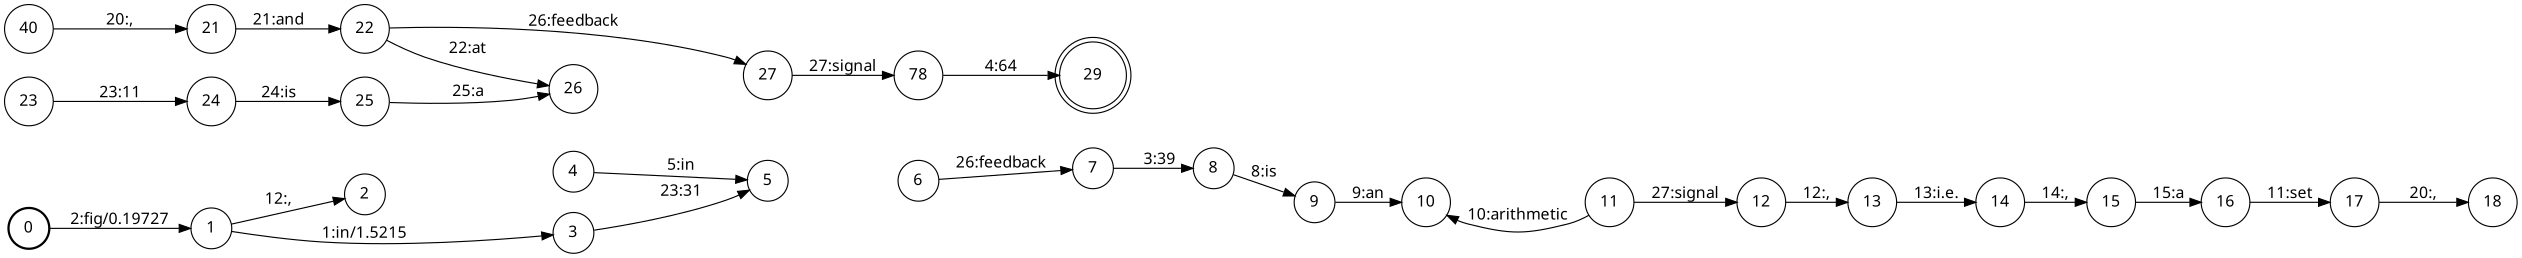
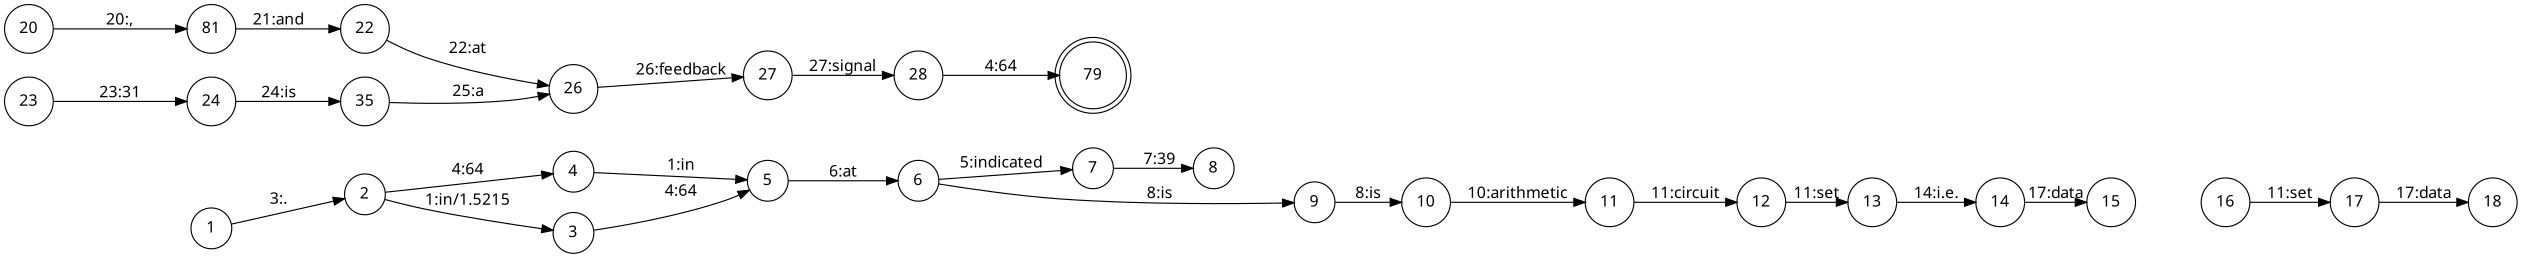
node "40": label "40" -> "20"
node "21": label "21" -> "81"
edge "22" -> "27": now "26" -> "27"
node "78": label "78" -> "28"
node "29": label "29" -> "79"
edge "23" -> "24": label "23:11" -> "23:31"
node "25": label "25" -> "35"
edge "7" -> "8": label "3:39" -> "7:39"
edge "6" -> "7": label "26:feedback" -> "5:indicated"
edge "4" -> "5": label "5:in" -> "1:in"
edge "5" -> "6": added, label "6:at"
edge "8" -> "9": now "6" -> "9"
edge "2" -> "4": added, label "4:64"
edge "3" -> "5": label "23:31" -> "4:64"
edge "9" -> "10": label "9:an" -> "8:is"
edge "11" -> "12": label "27:signal" -> "11:circuit"
edge "12" -> "13": label "12:," -> "11:set"
edge "13" -> "14": label "13:i.e." -> "14:i.e."
edge "14" -> "15": label "14:," -> "17:data"
edge "17" -> "18": label "20:," -> "17:data"
edge "1" -> "2": label "12:," -> "3:."
edge "15" -> "16": removed, label "15:a"
node "0": removed
edge "11" -> "10": reversed
edge "1" -> "3": now "2" -> "3"
